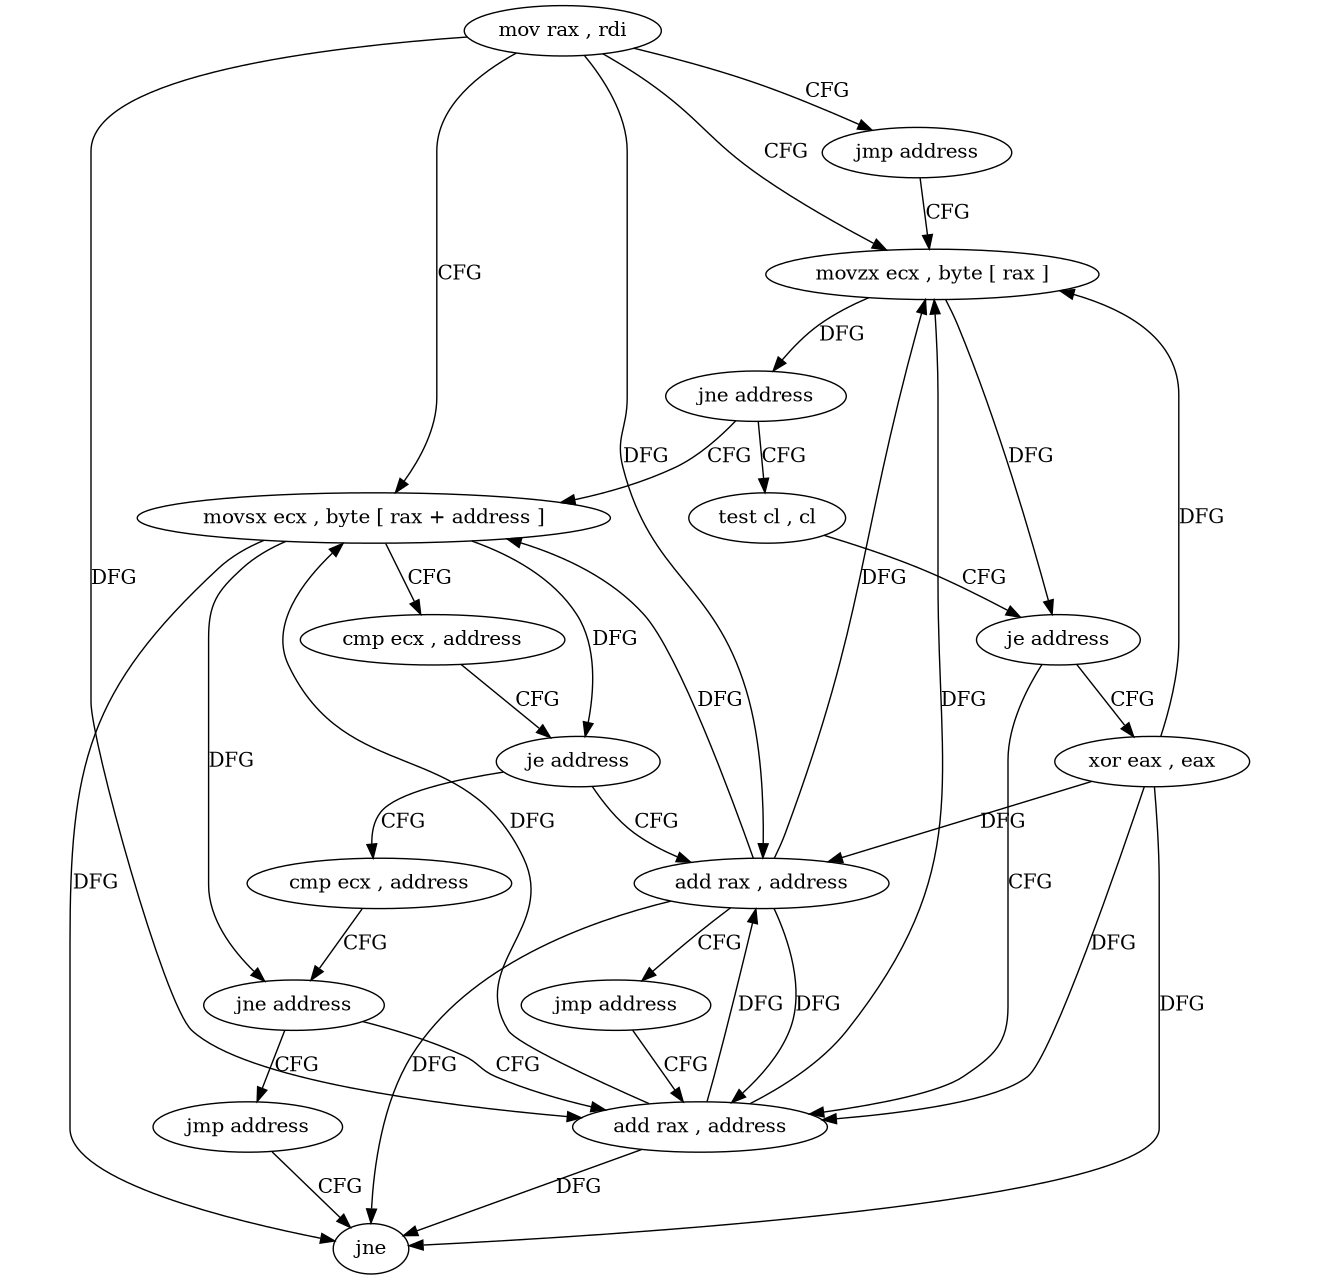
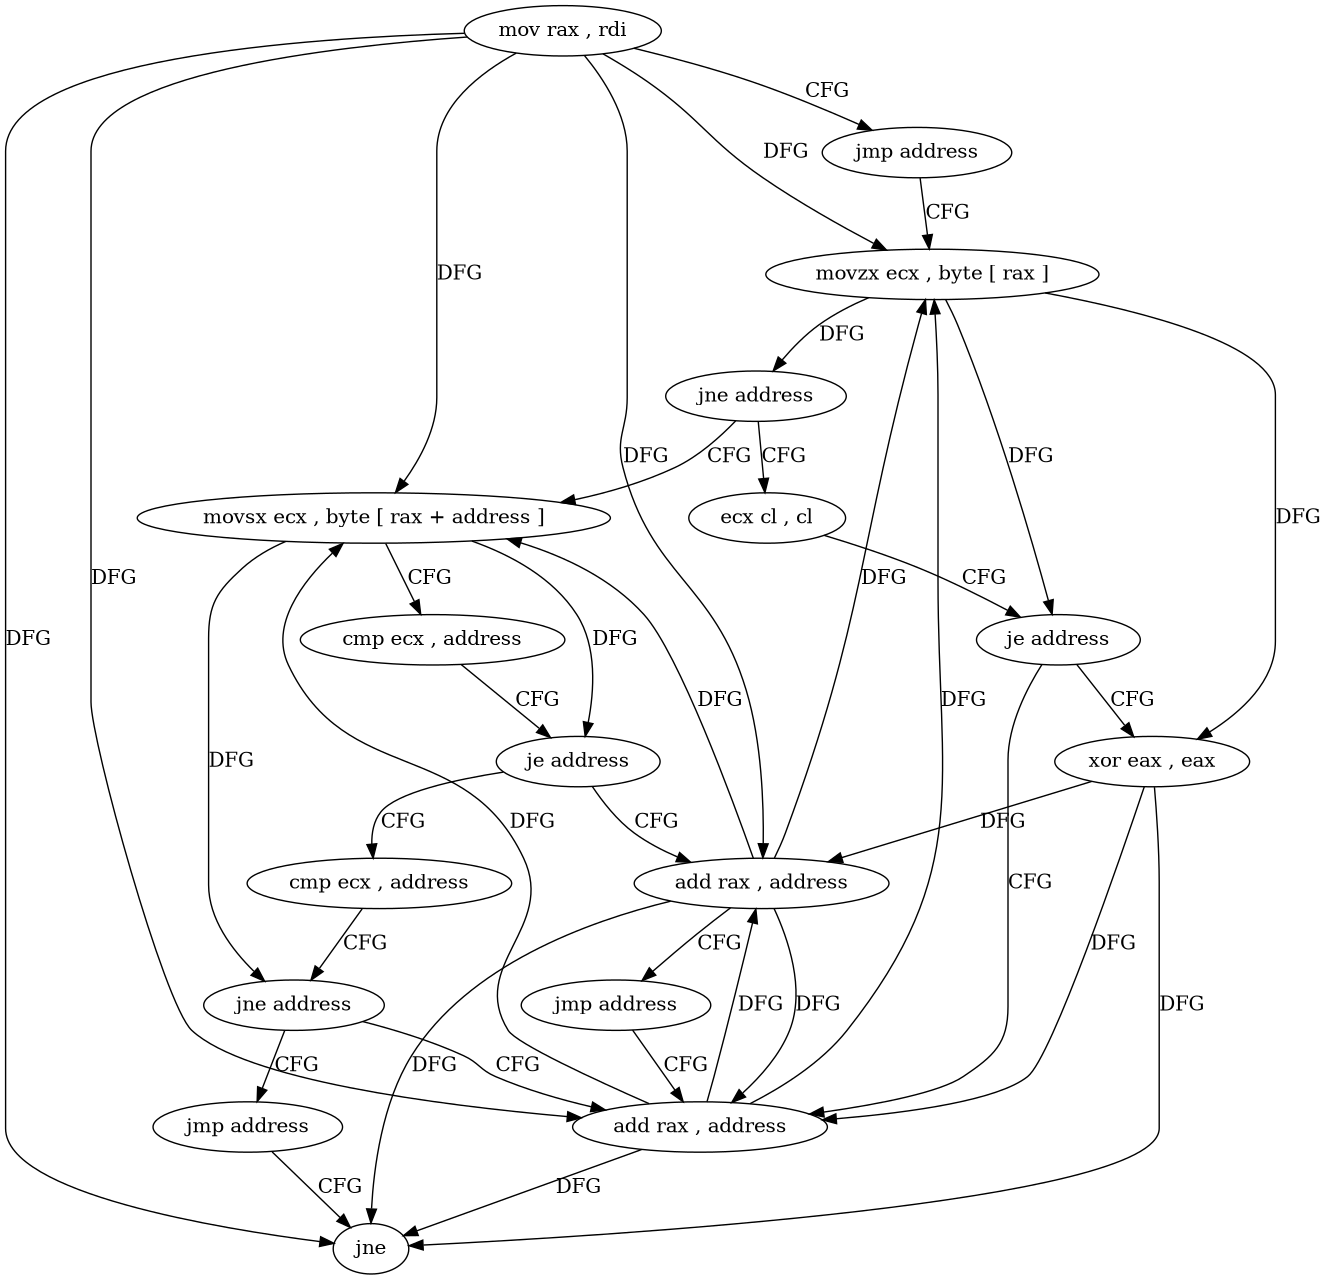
edge "mov rax , rdi" -> "movzx ecx , byte [ rax ]": label "CFG" -> "DFG"
edge "mov rax , rdi" -> "movsx ecx , byte [ rax + address ]": label "CFG" -> "DFG"
edge "xor eax , eax" -> "movzx ecx , byte [ rax ]": reversed
node "test cl , cl": label "test cl , cl" -> "ecx cl , cl"
edge "movsx ecx , byte [ rax + address ]" -> "jne": now "mov rax , rdi" -> "jne"
